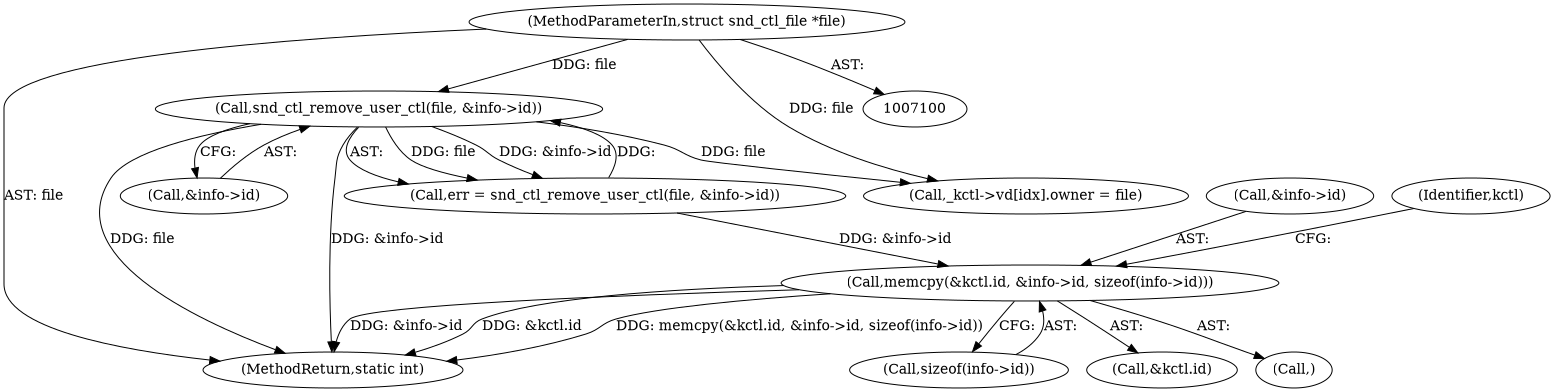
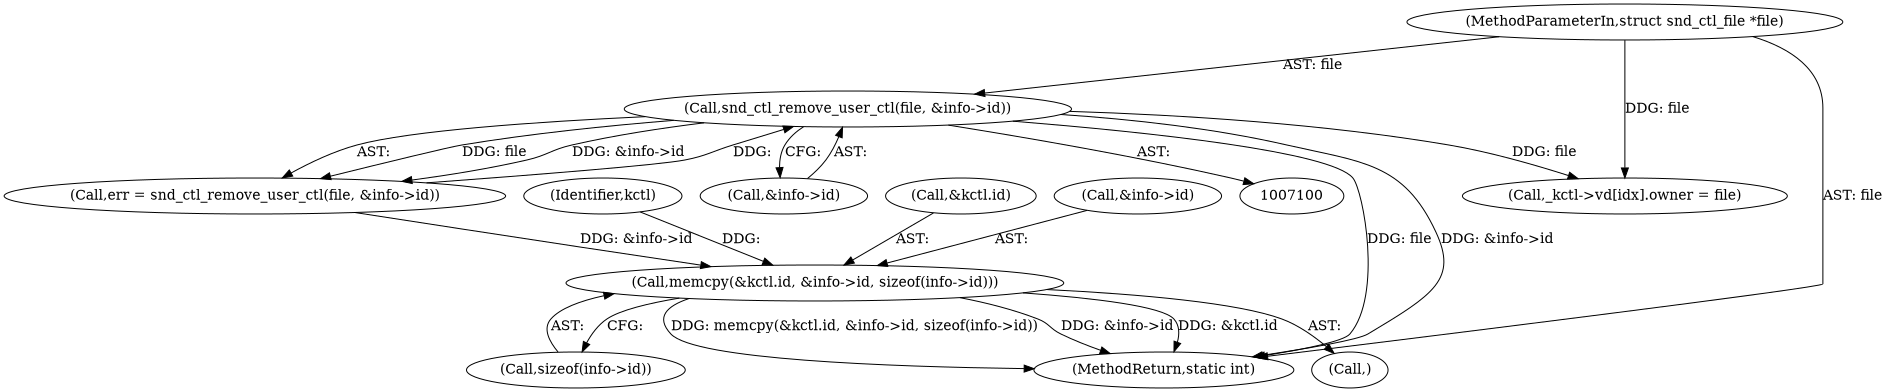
edge "(MethodParameterIn,struct snd_ctl_file *file)" -> "1007100": now "(Call,snd_ctl_remove_user_ctl(file, &info->id))" -> "1007100"
edge "(MethodParameterIn,struct snd_ctl_file *file)" -> "(Call,snd_ctl_remove_user_ctl(file, &info->id))": label "DDG: file" -> "AST: file"
edge "(Identifier,kctl)" -> "(Call,memcpy(&kctl.id, &info->id, sizeof(info->id)))": label "CFG: " -> "DDG: "
edge "(Call,memcpy(&kctl.id, &info->id, sizeof(info->id)))" -> "(Call,&kctl.id)": reversed
